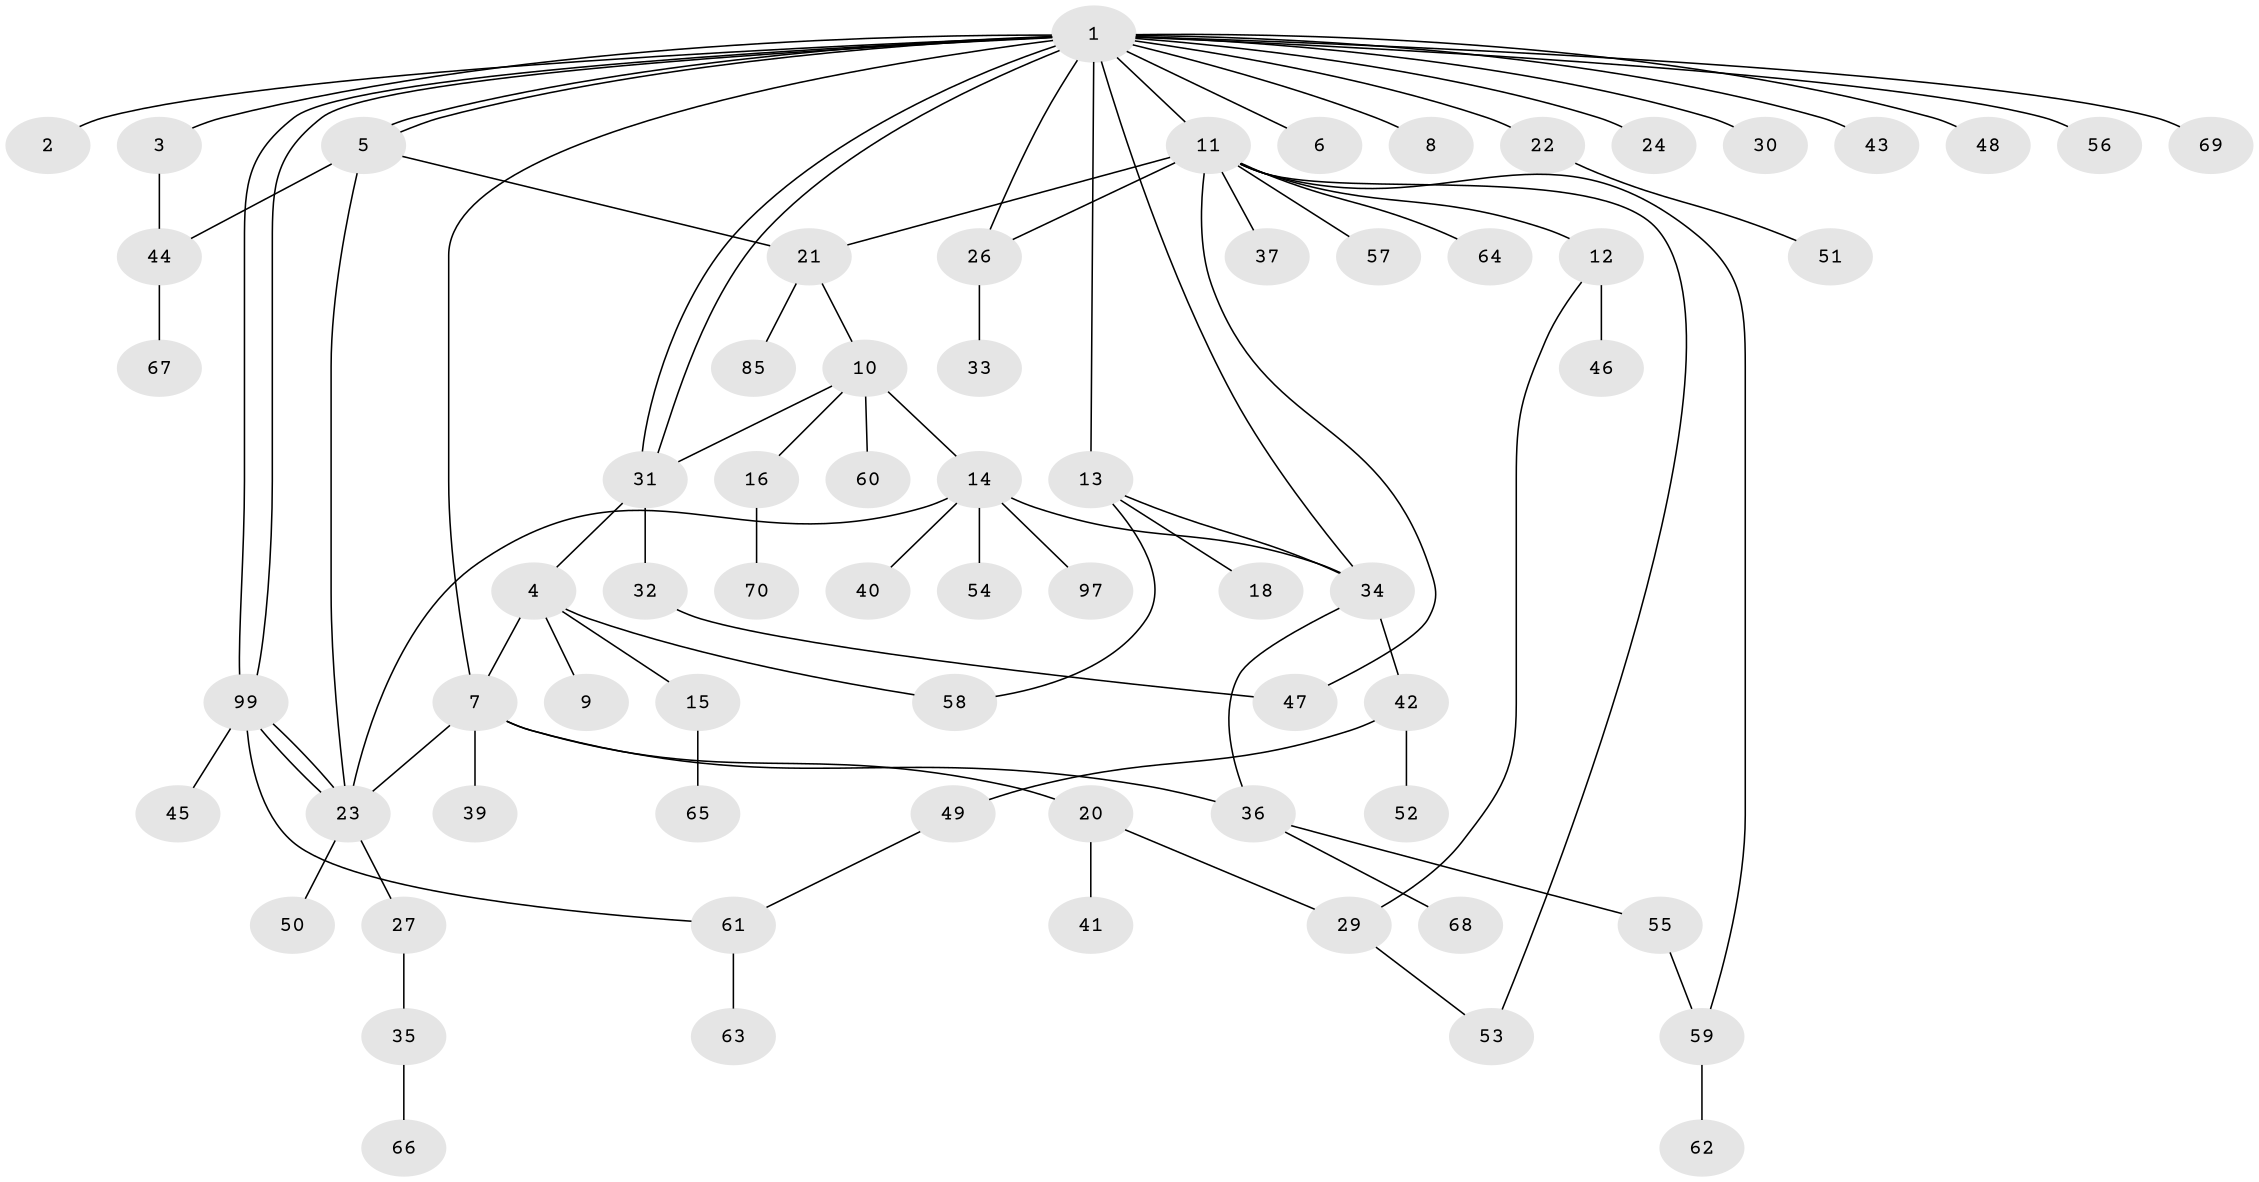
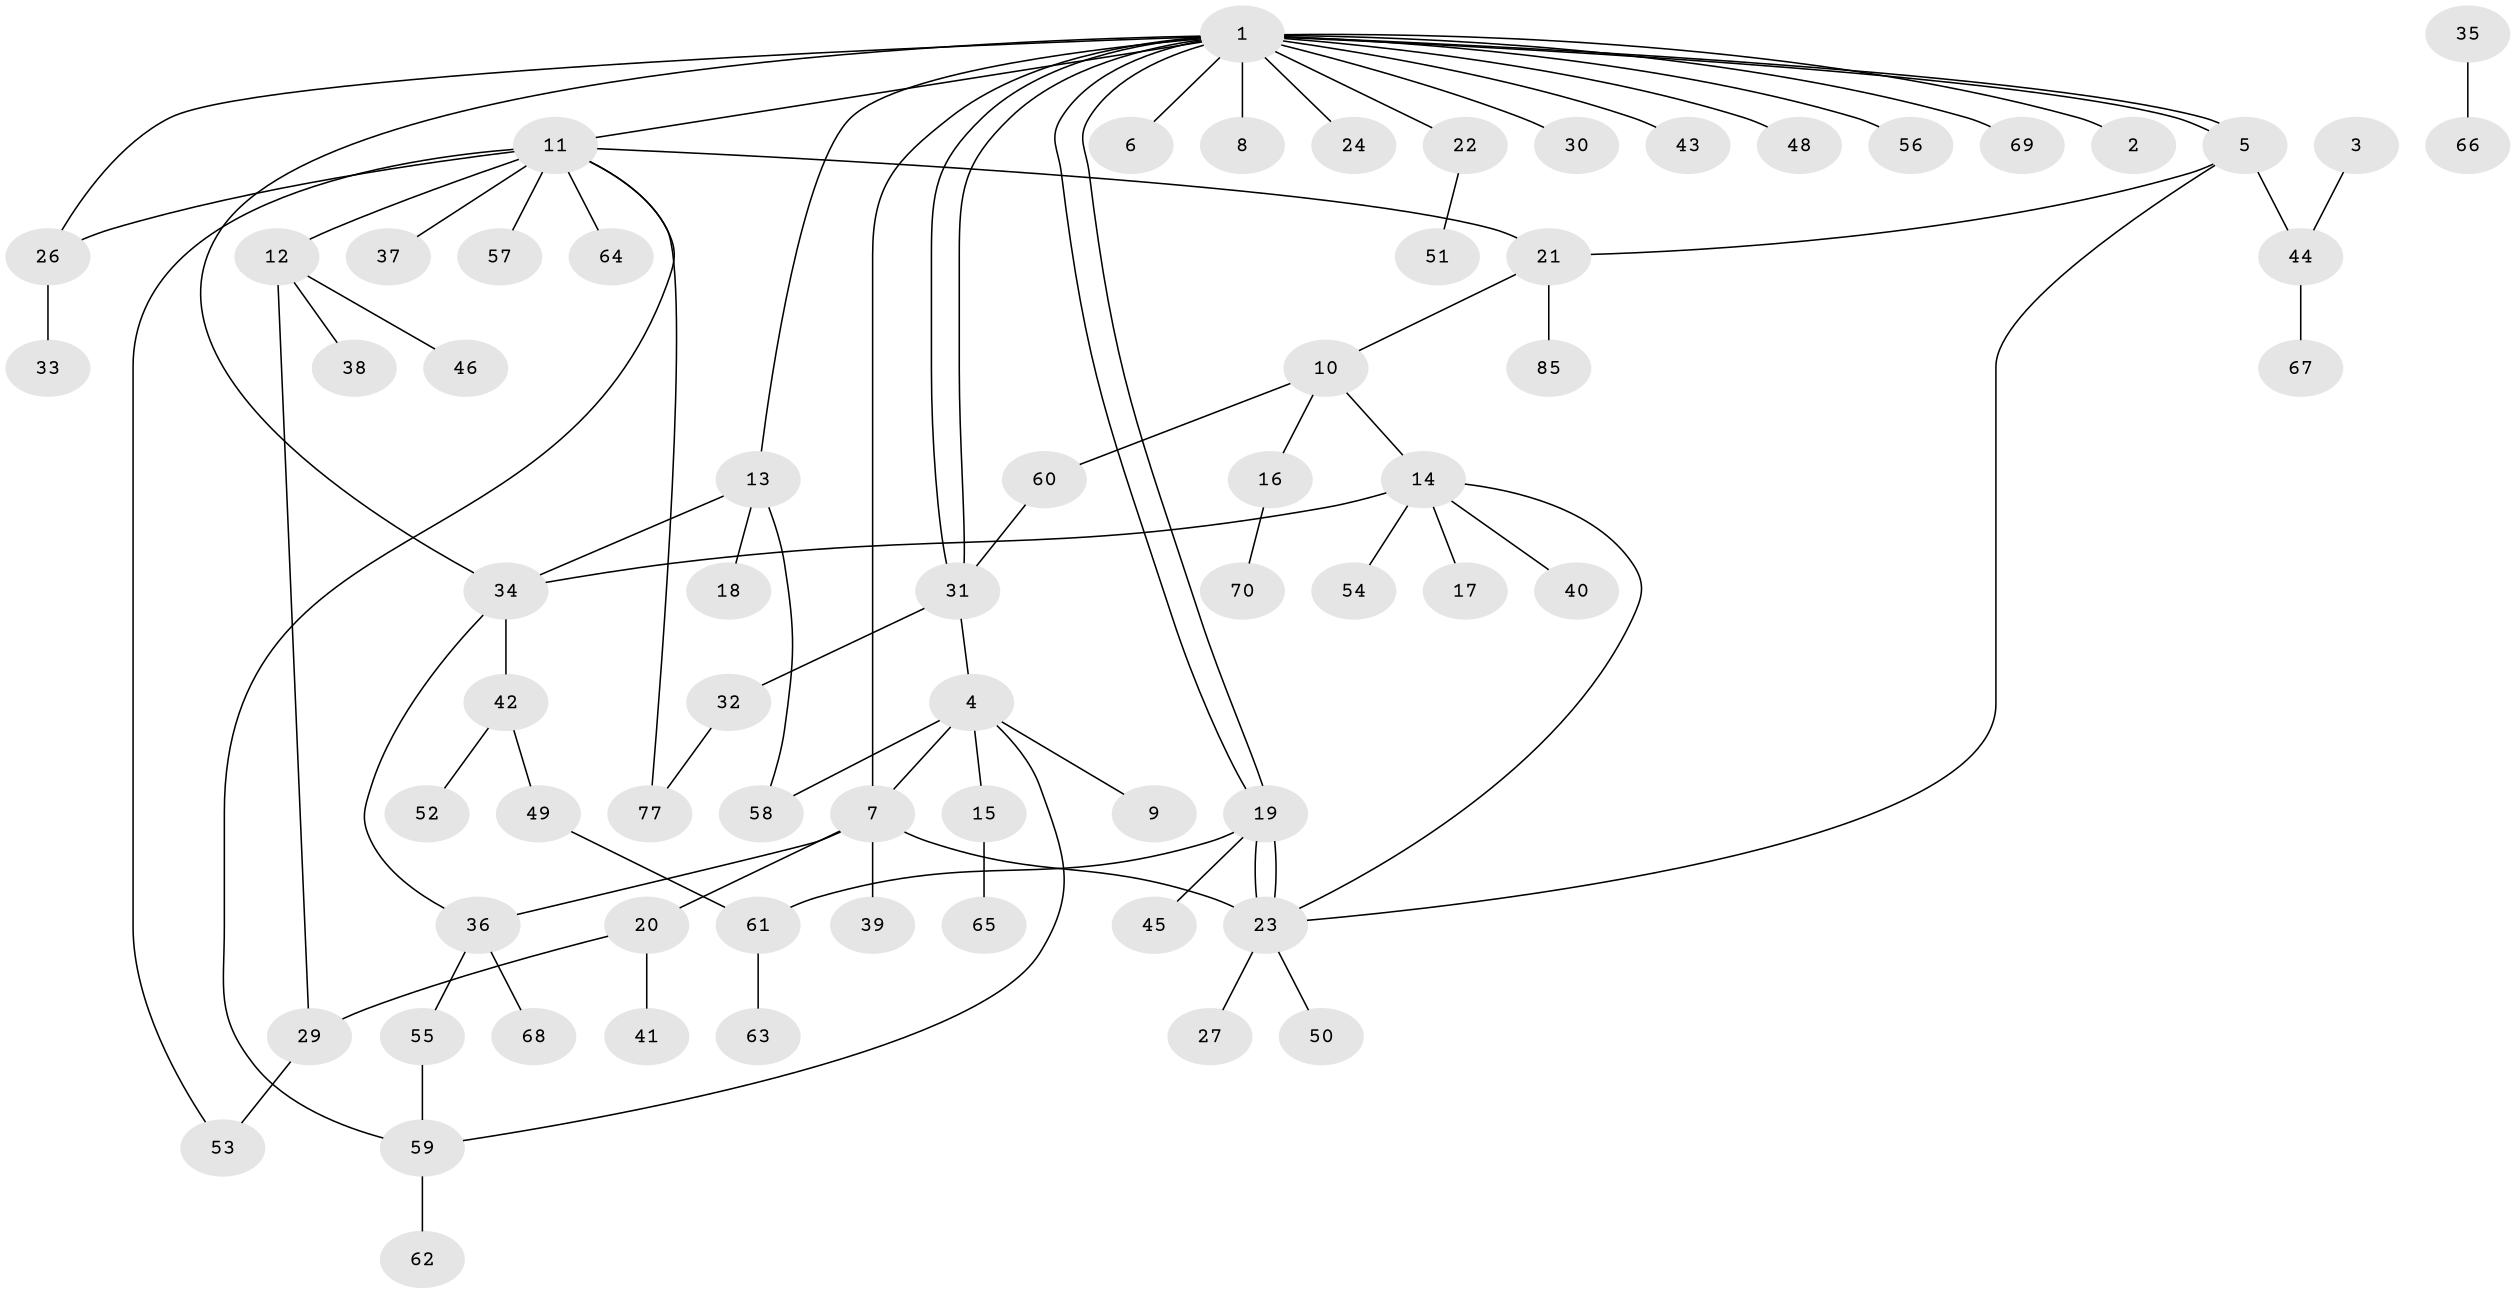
edge "1" -- "3": removed
node "38": added
edge "10" -- "31": now "60" -- "31"
node "97": label "97" -> "17"
node "99": label "99" -> "19"
node "47": label "47" -> "77"
edge "27" -- "35": removed
edge "4" -- "59": added
